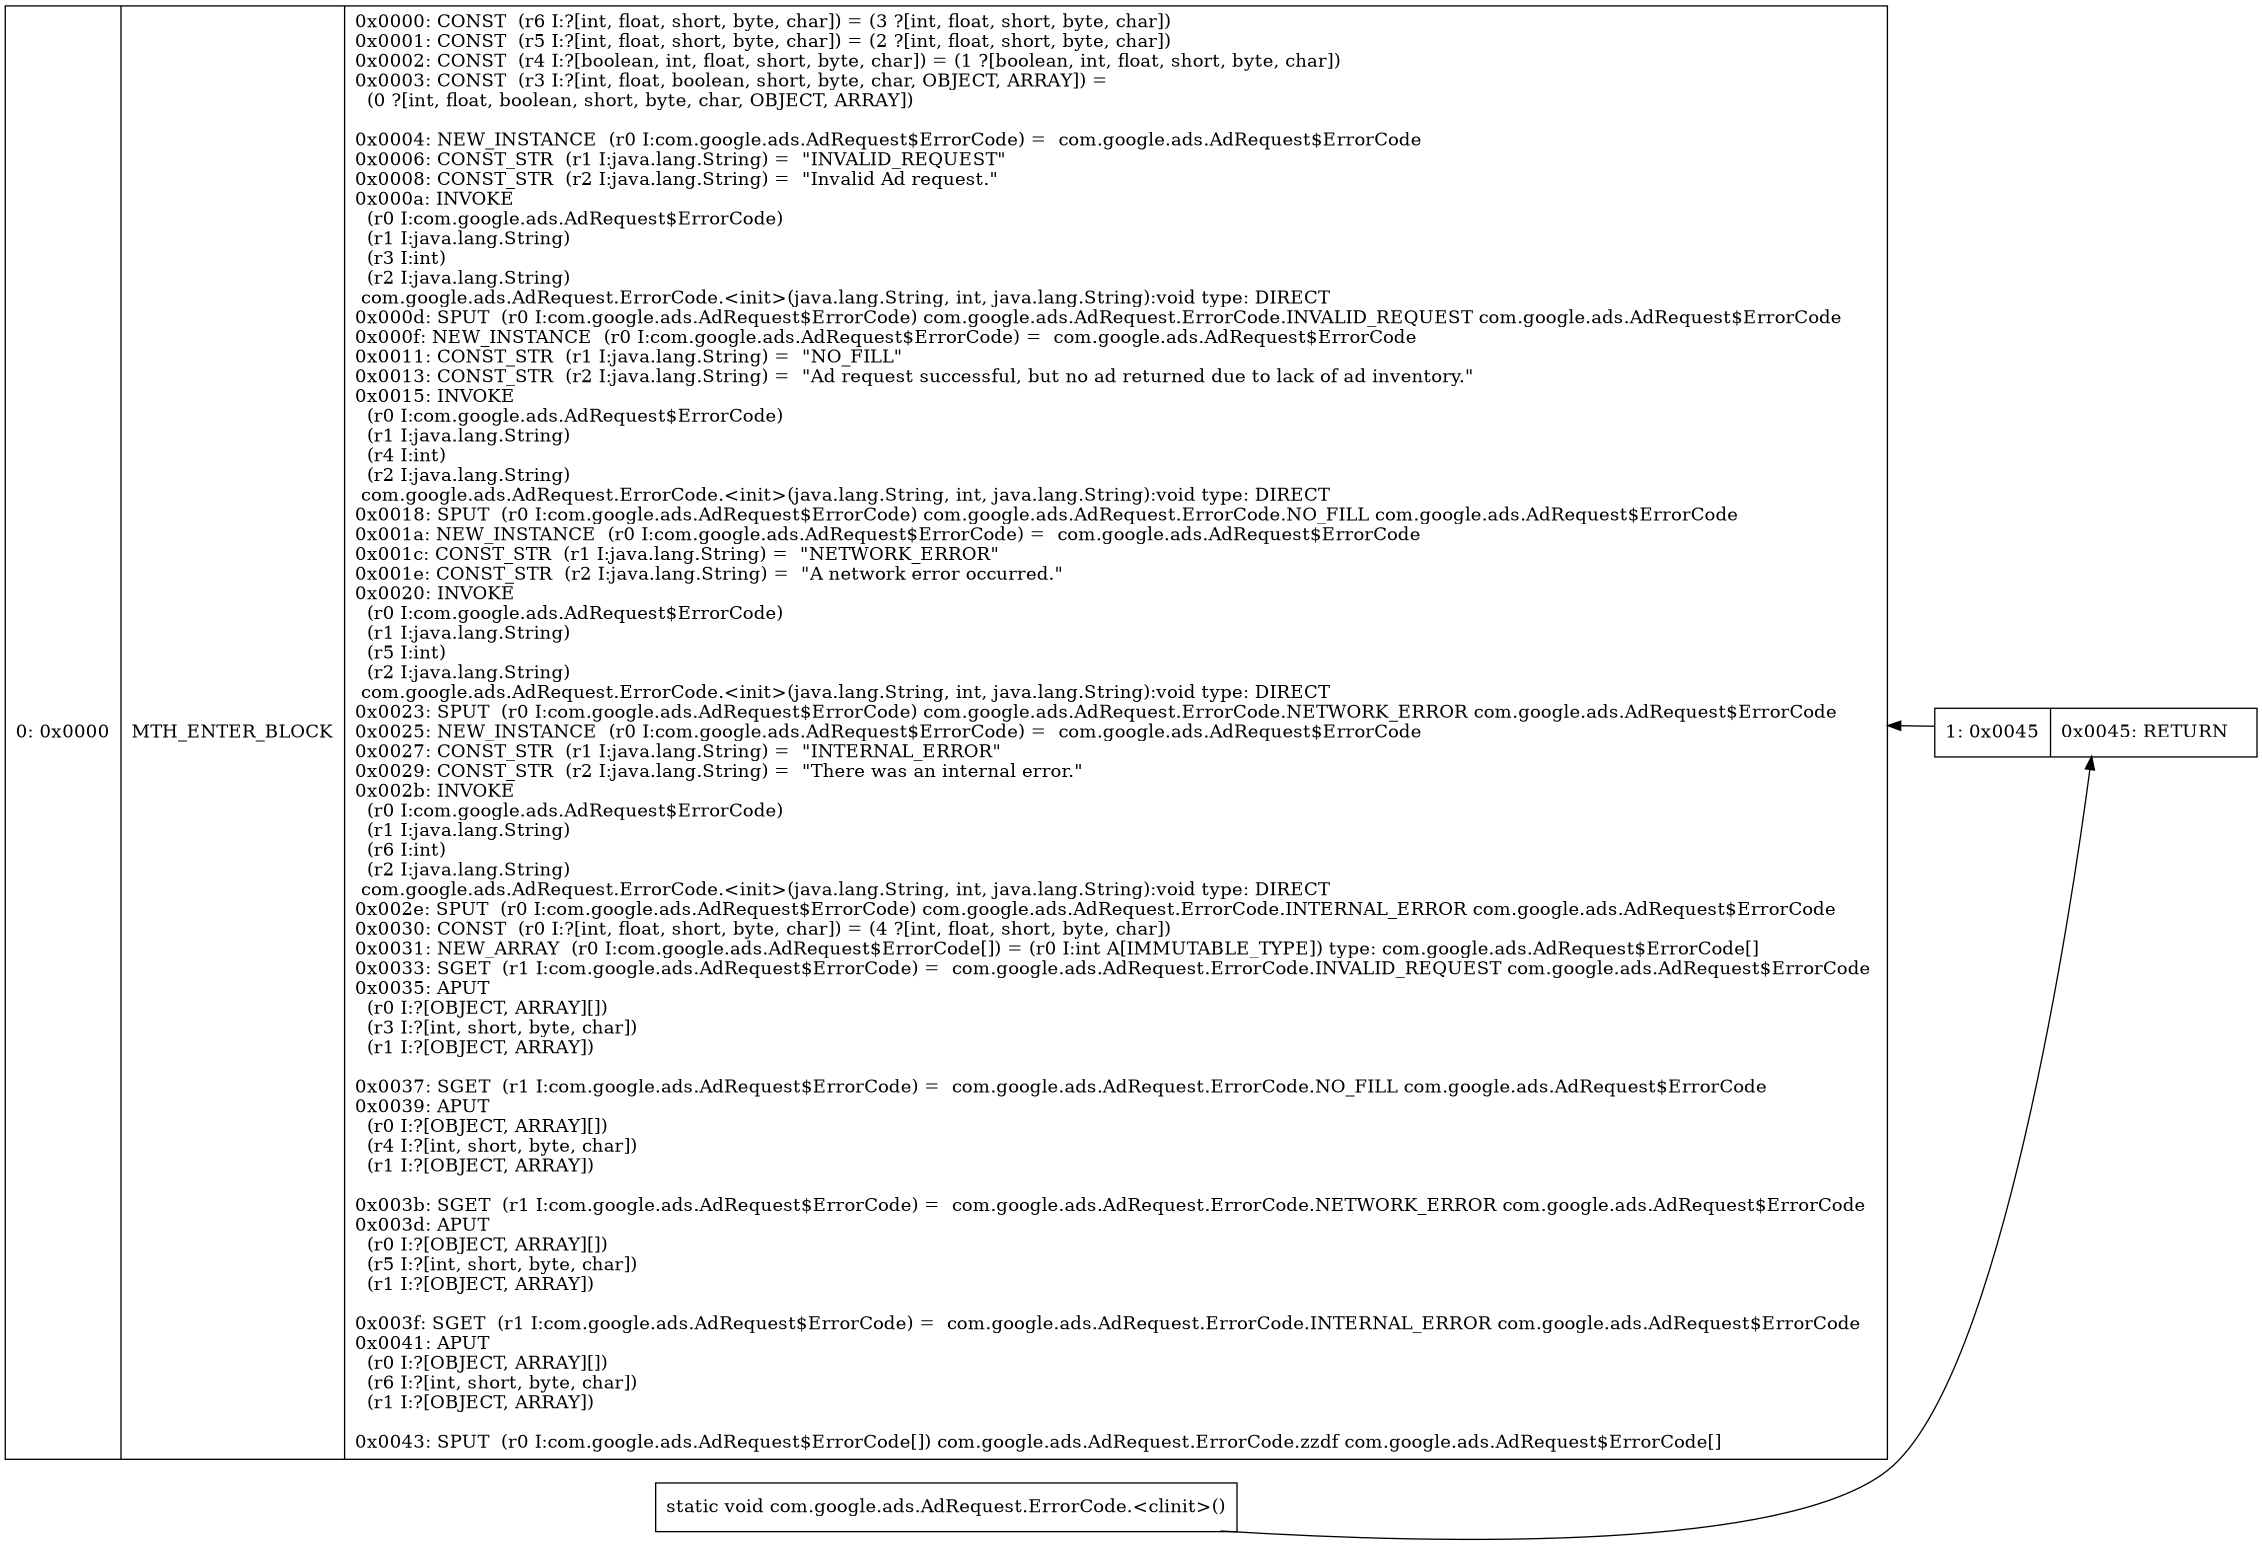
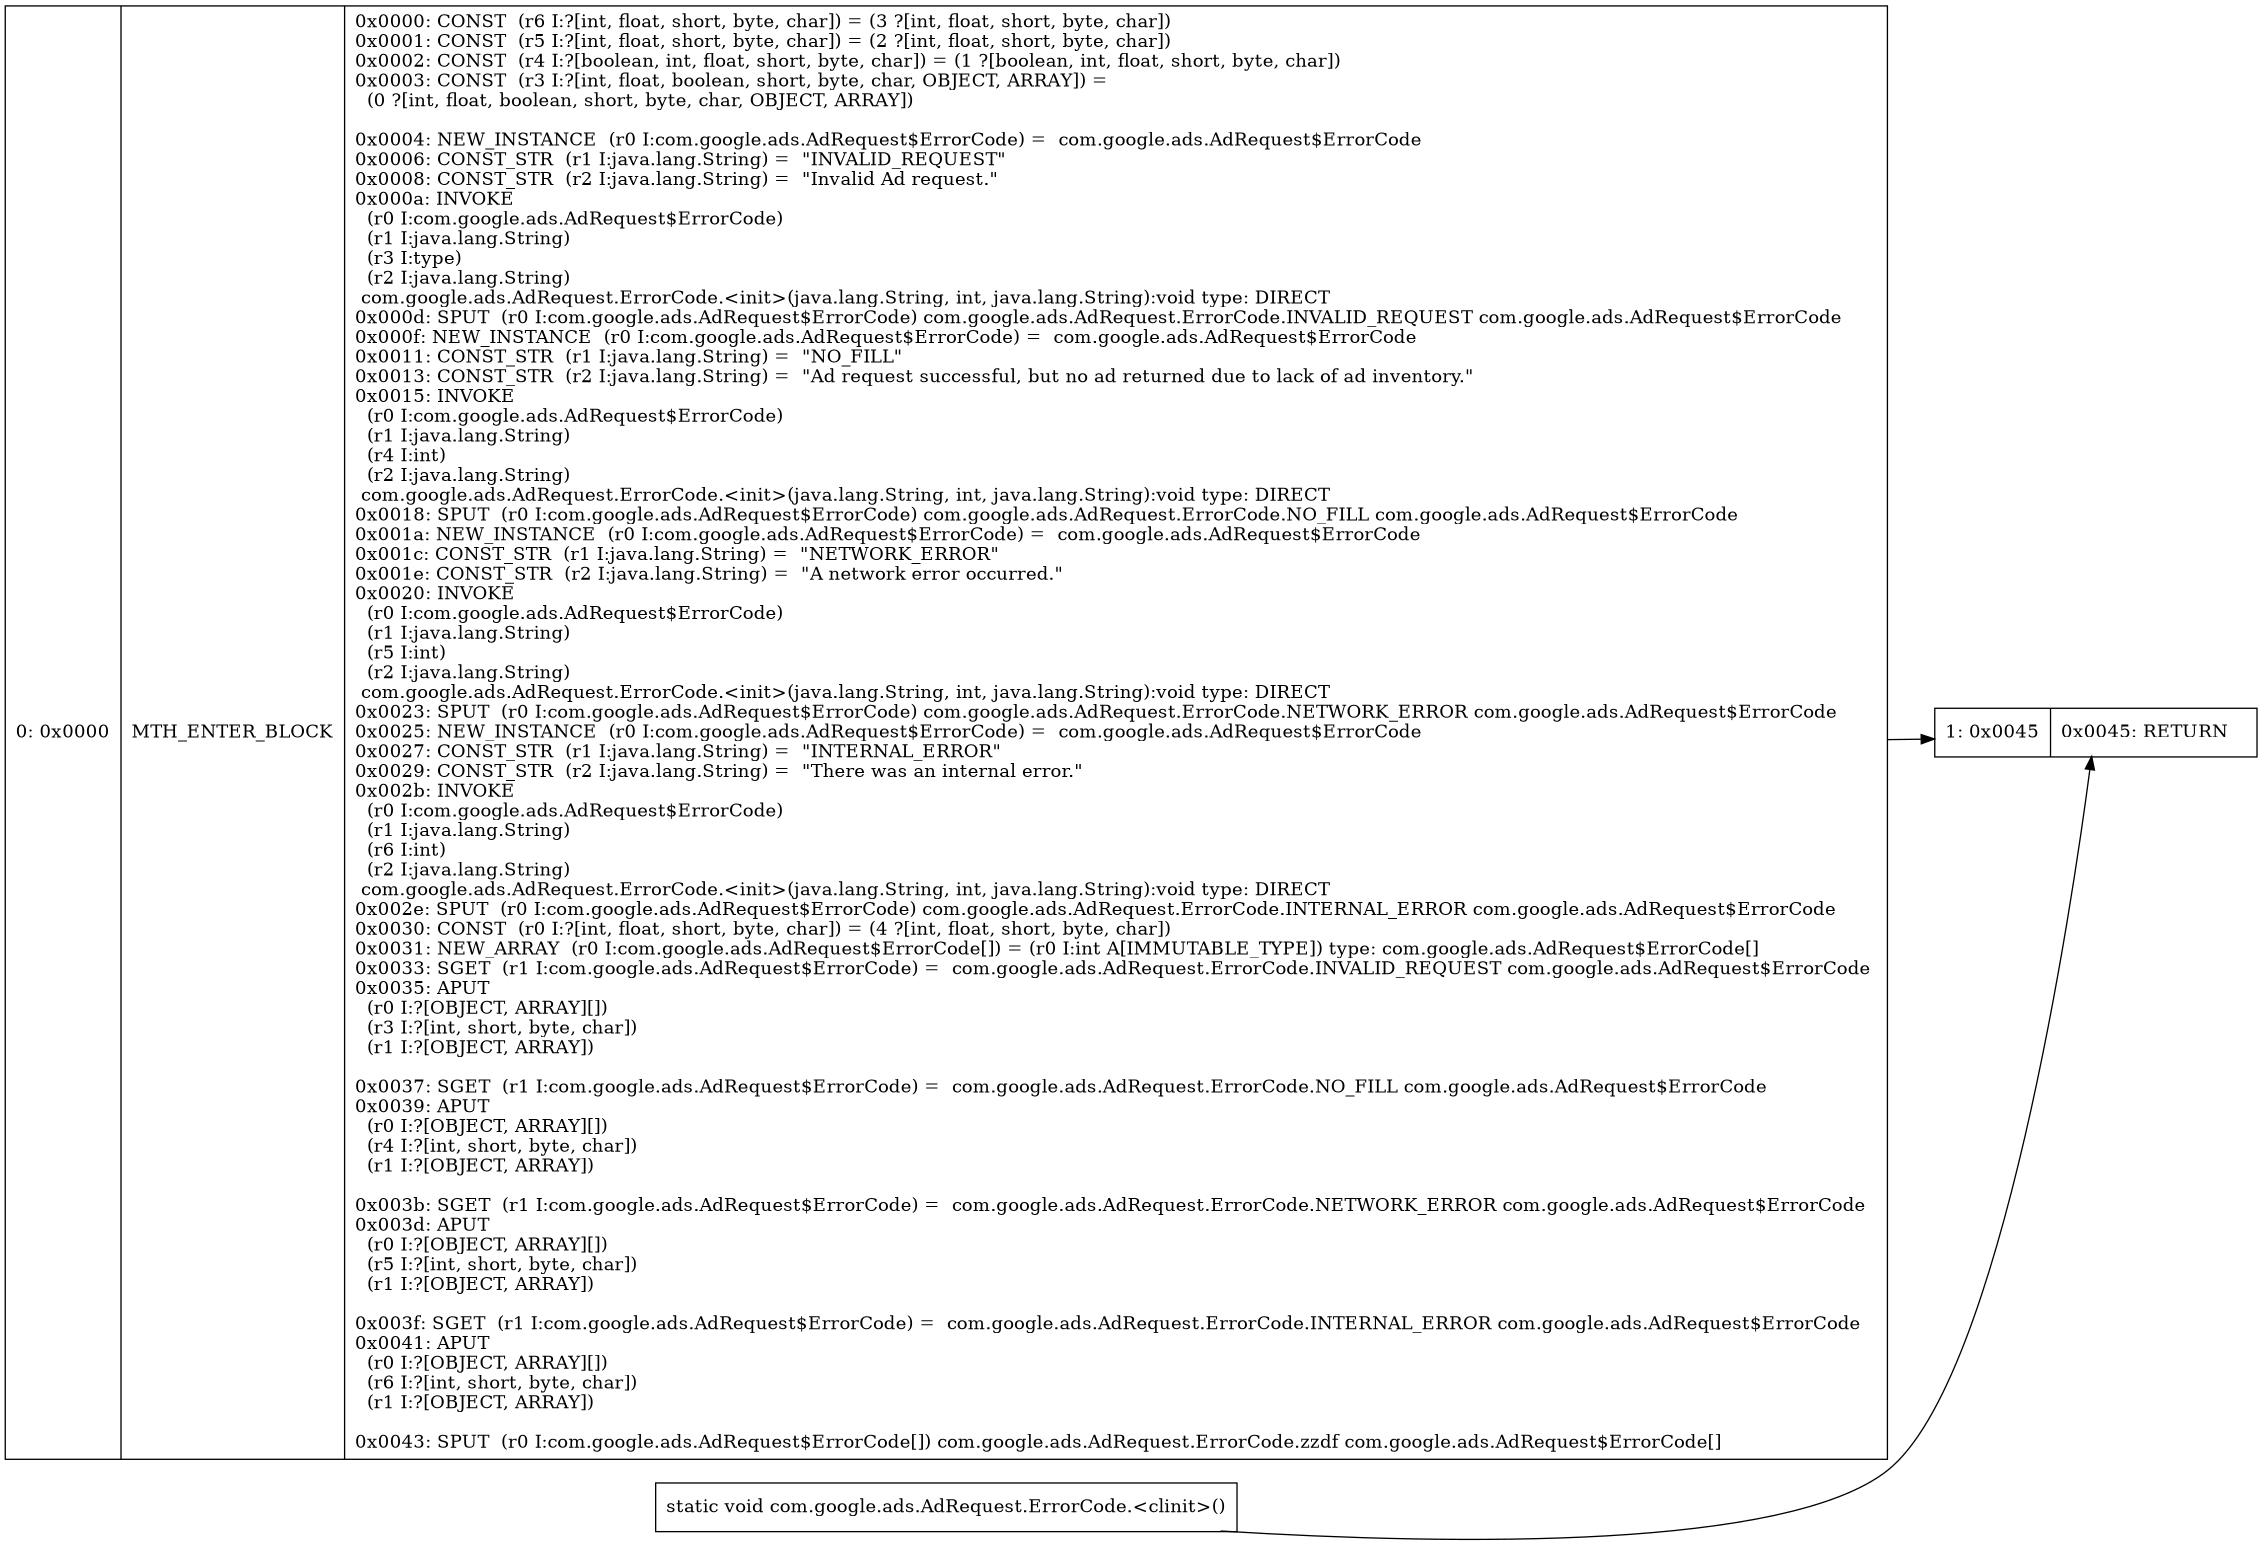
node "0: 0x0000": text "(r3 I:int)" -> "(r3 I:type)"
edge "1: 0x0045" -> "0: 0x0000": reversed
